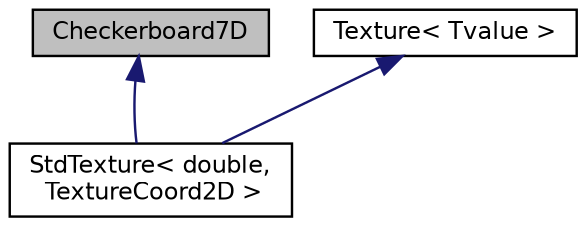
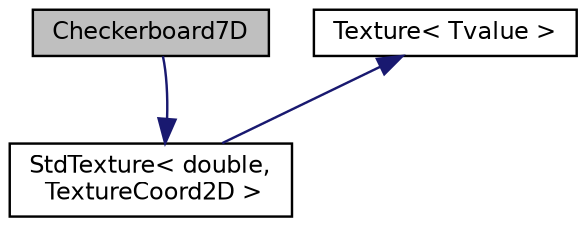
edge "StdTexture< double, TextureCoord2D >" -> "Checkerboard7D": reversed
